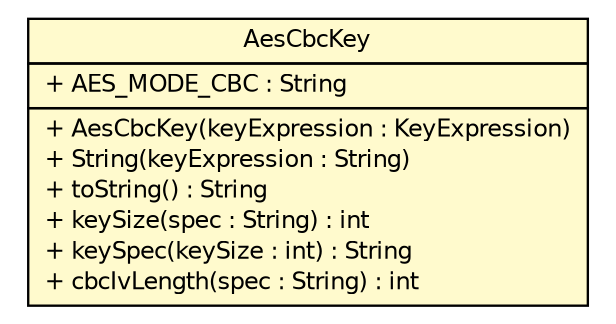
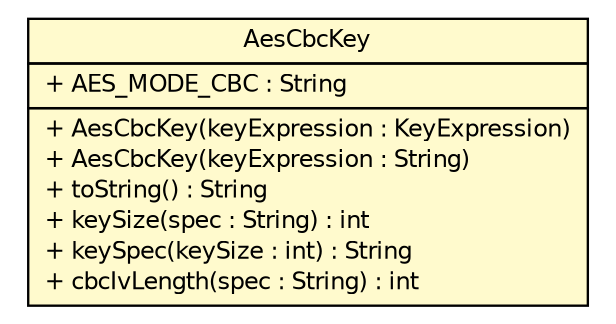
node "AesCbcKey": text "+ String(keyExpression : String)" -> "+ AesCbcKey(keyExpression : String)"
